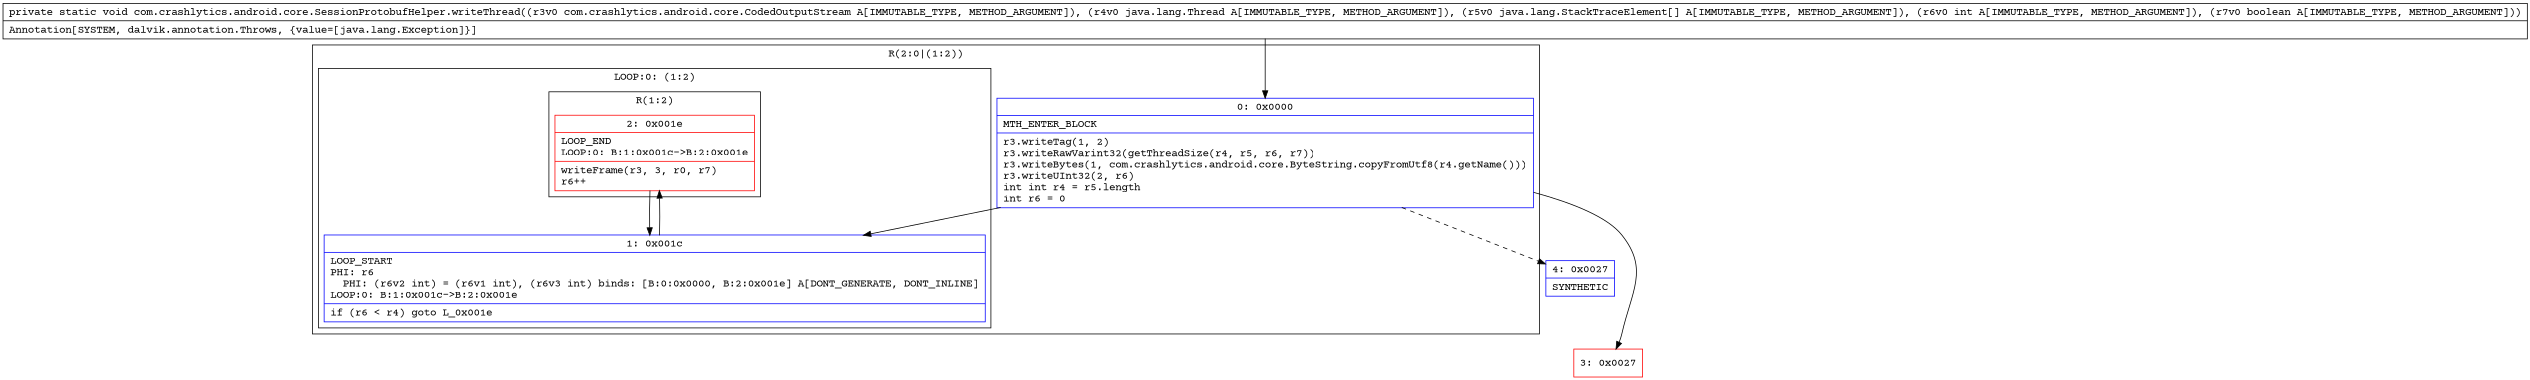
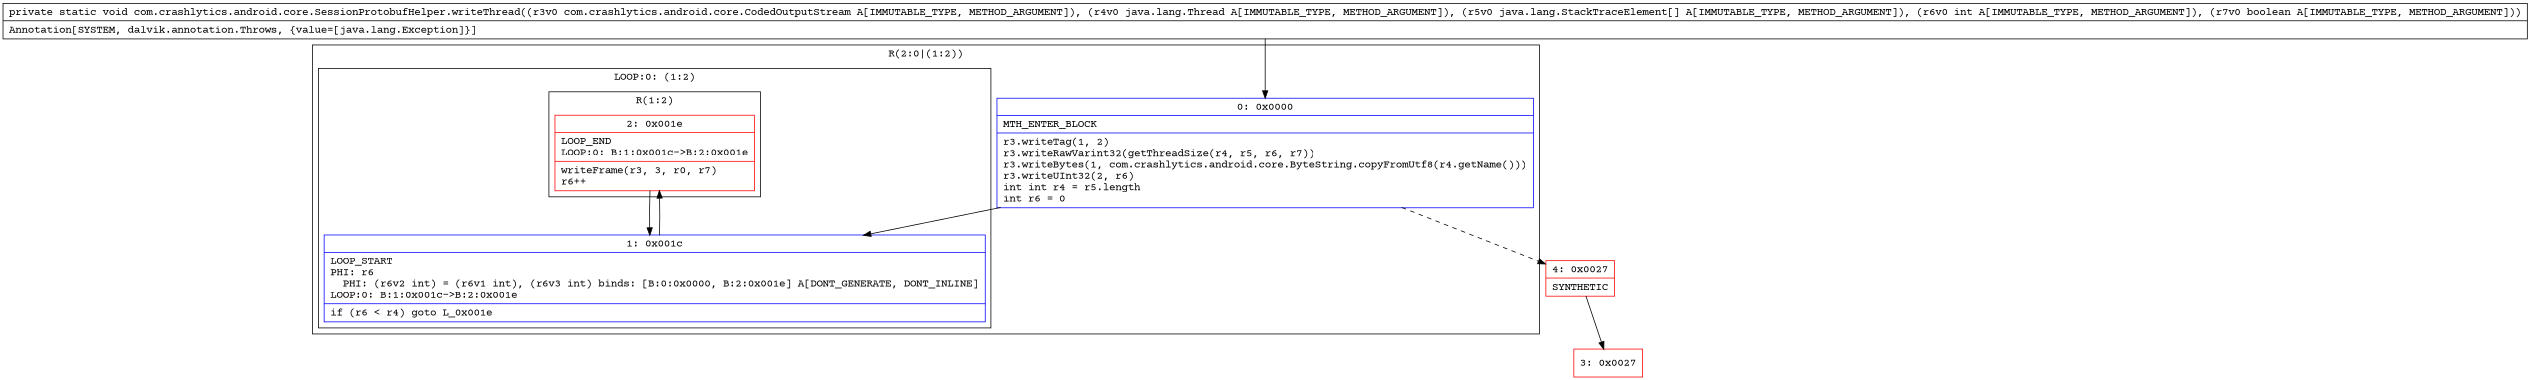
edge "0: 0x0000" -> "3: 0x0027": now "4: 0x0027" -> "3: 0x0027"
node "4: 0x0027": color blue -> red
